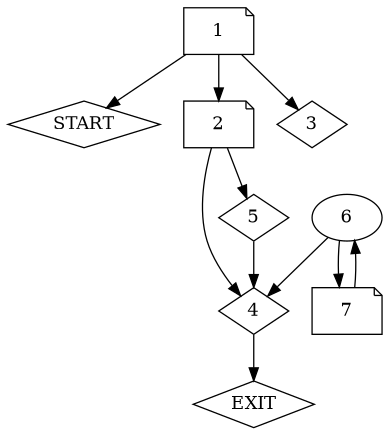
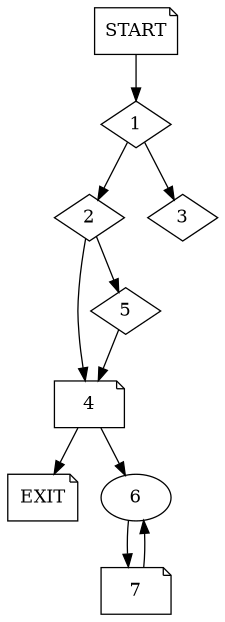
node "1": shape note -> diamond
edge "1" -> "START": reversed
node "START": shape diamond -> note
node "2": shape note -> diamond
edge "6" -> "4": reversed
node "4": shape diamond -> note
node "EXIT": shape diamond -> note
